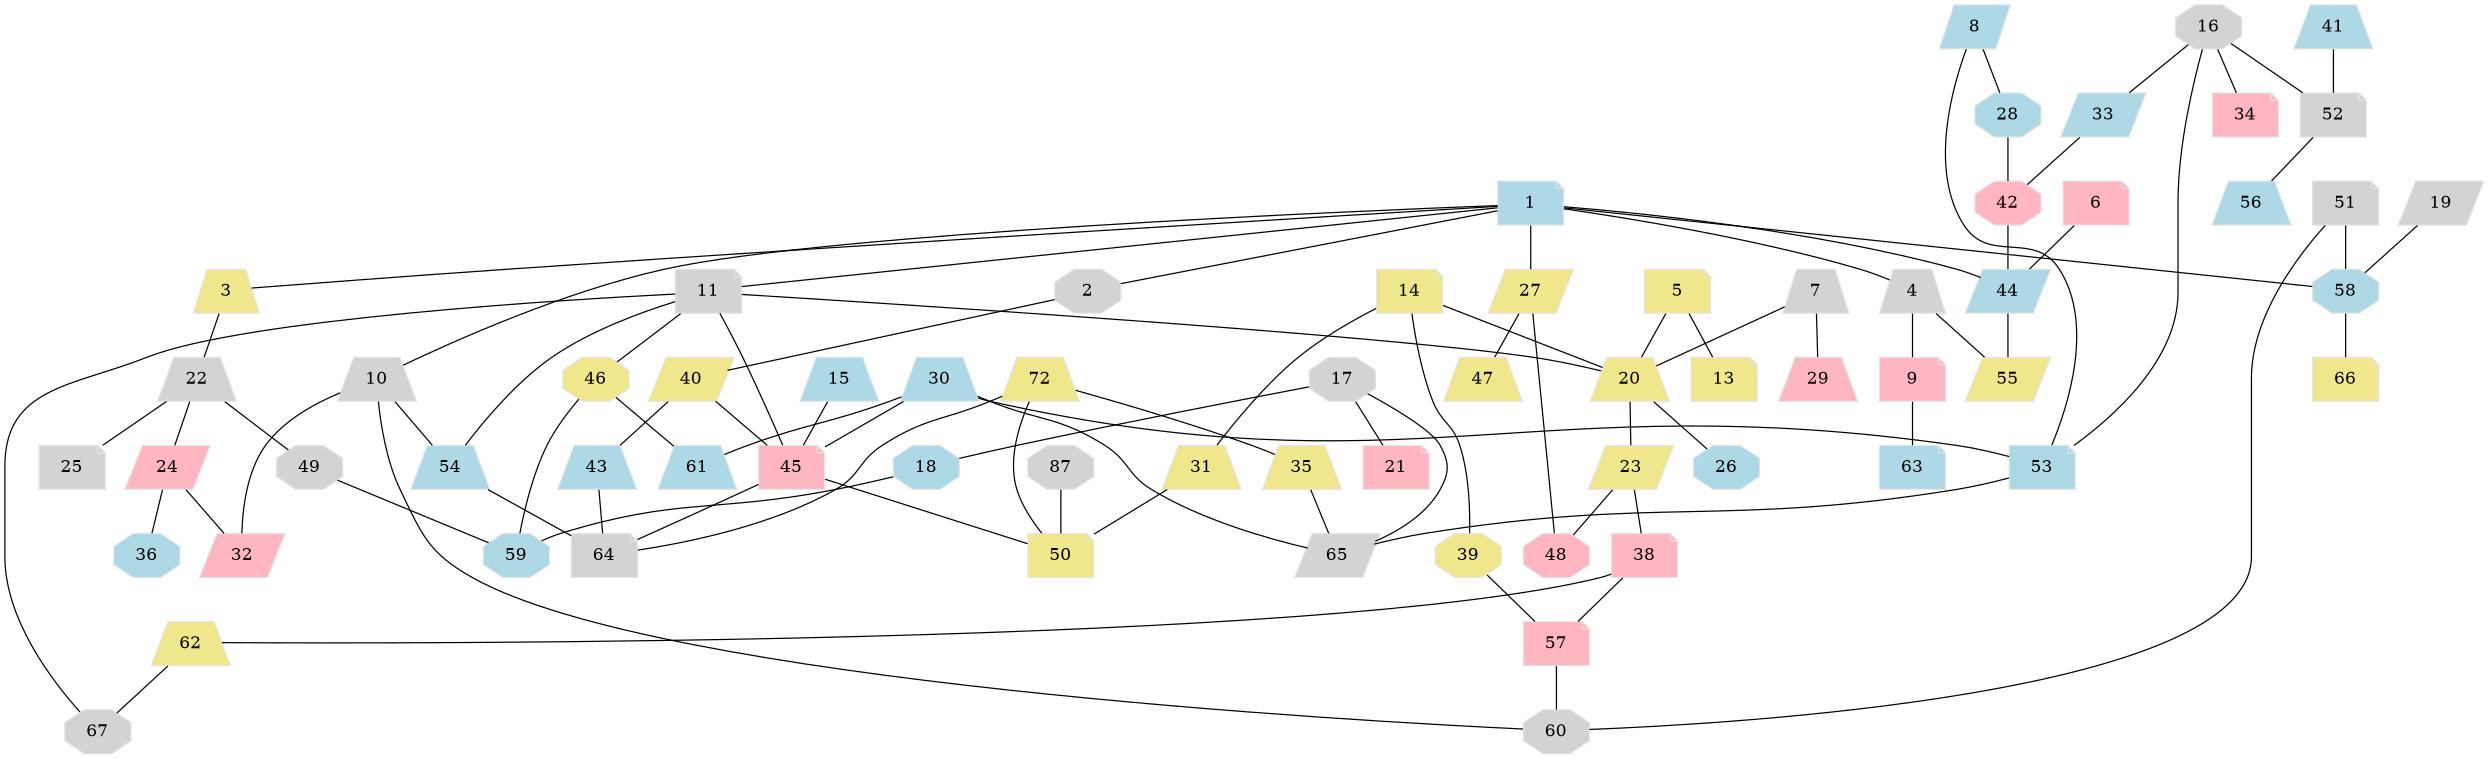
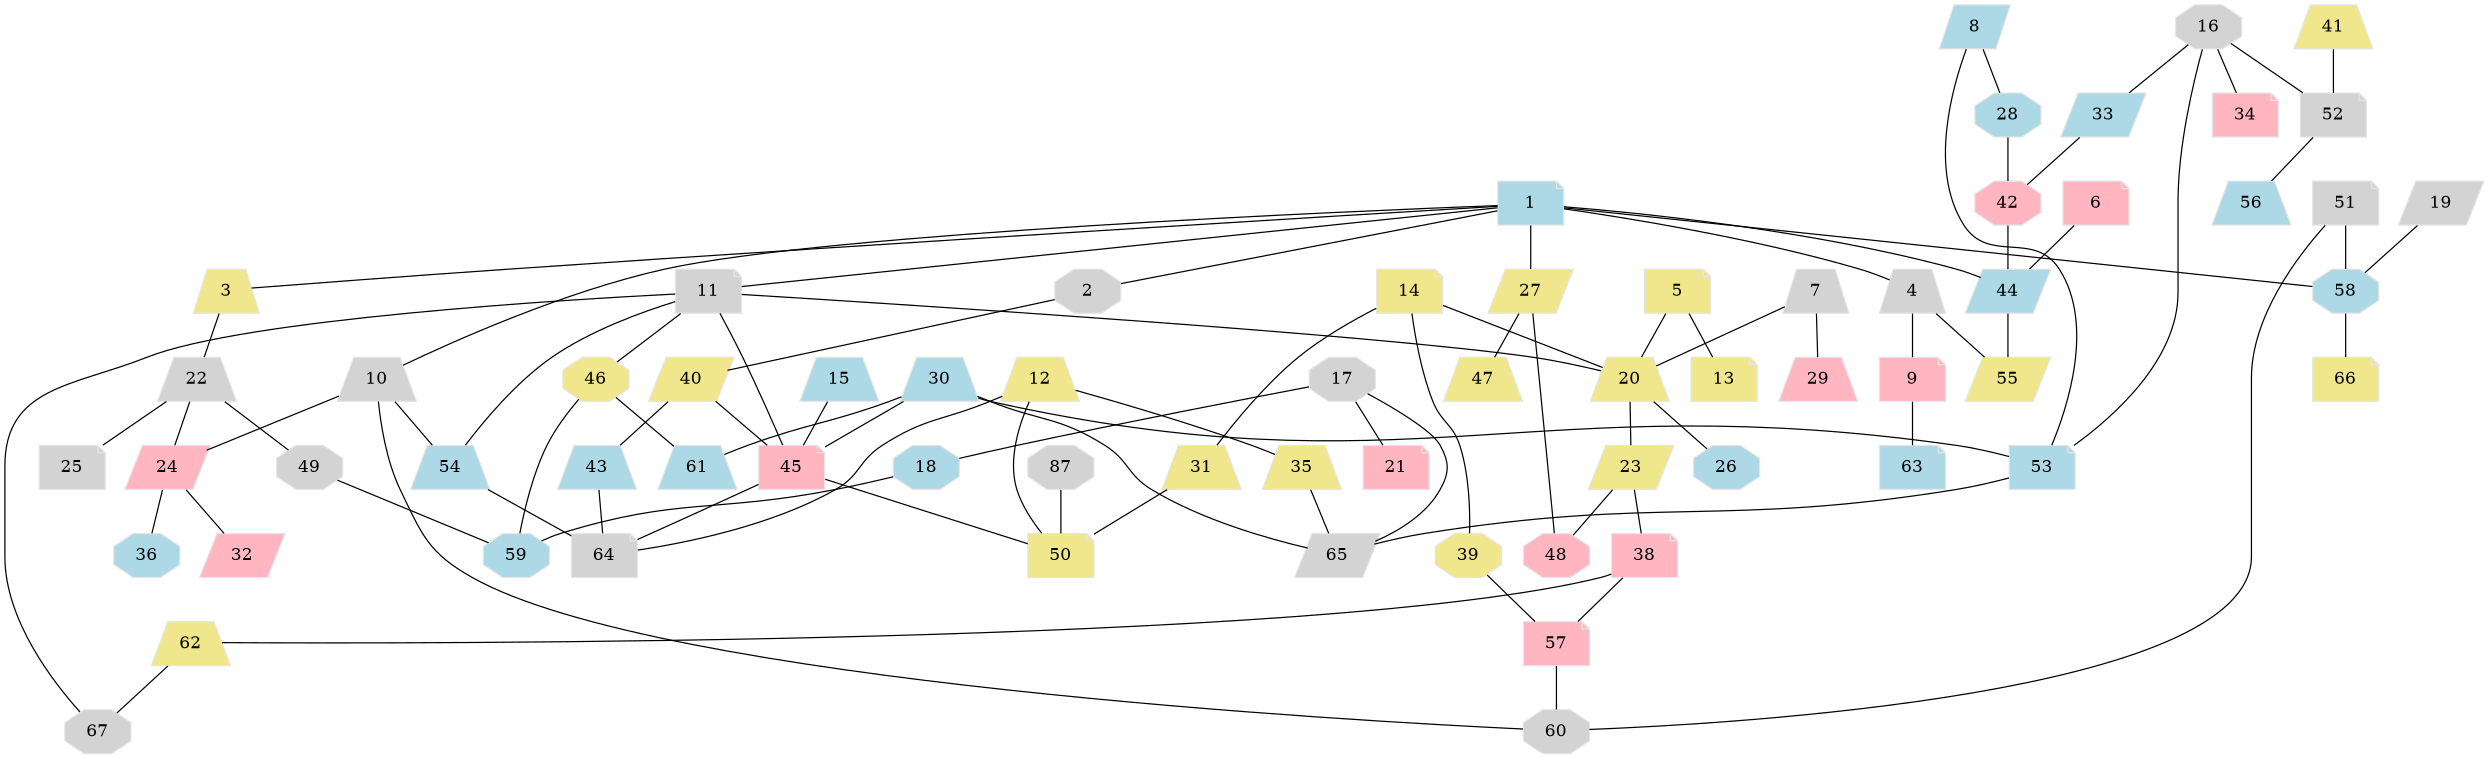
node "41": fillcolor lightblue -> khaki
node "72": label "72" -> "12"
edge "10" -- "32": now "10" -- "24"
